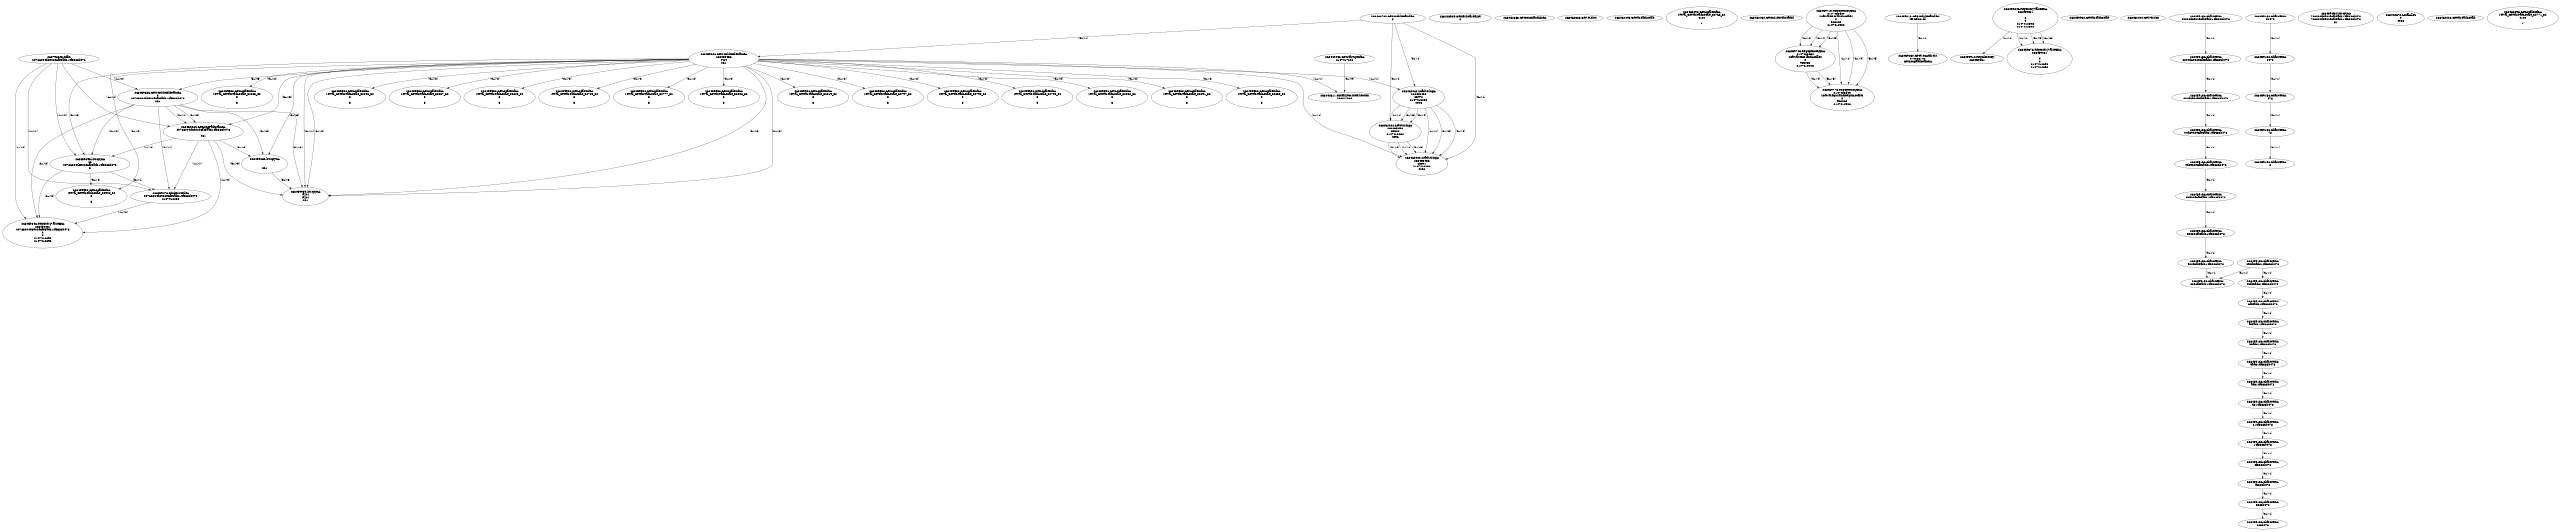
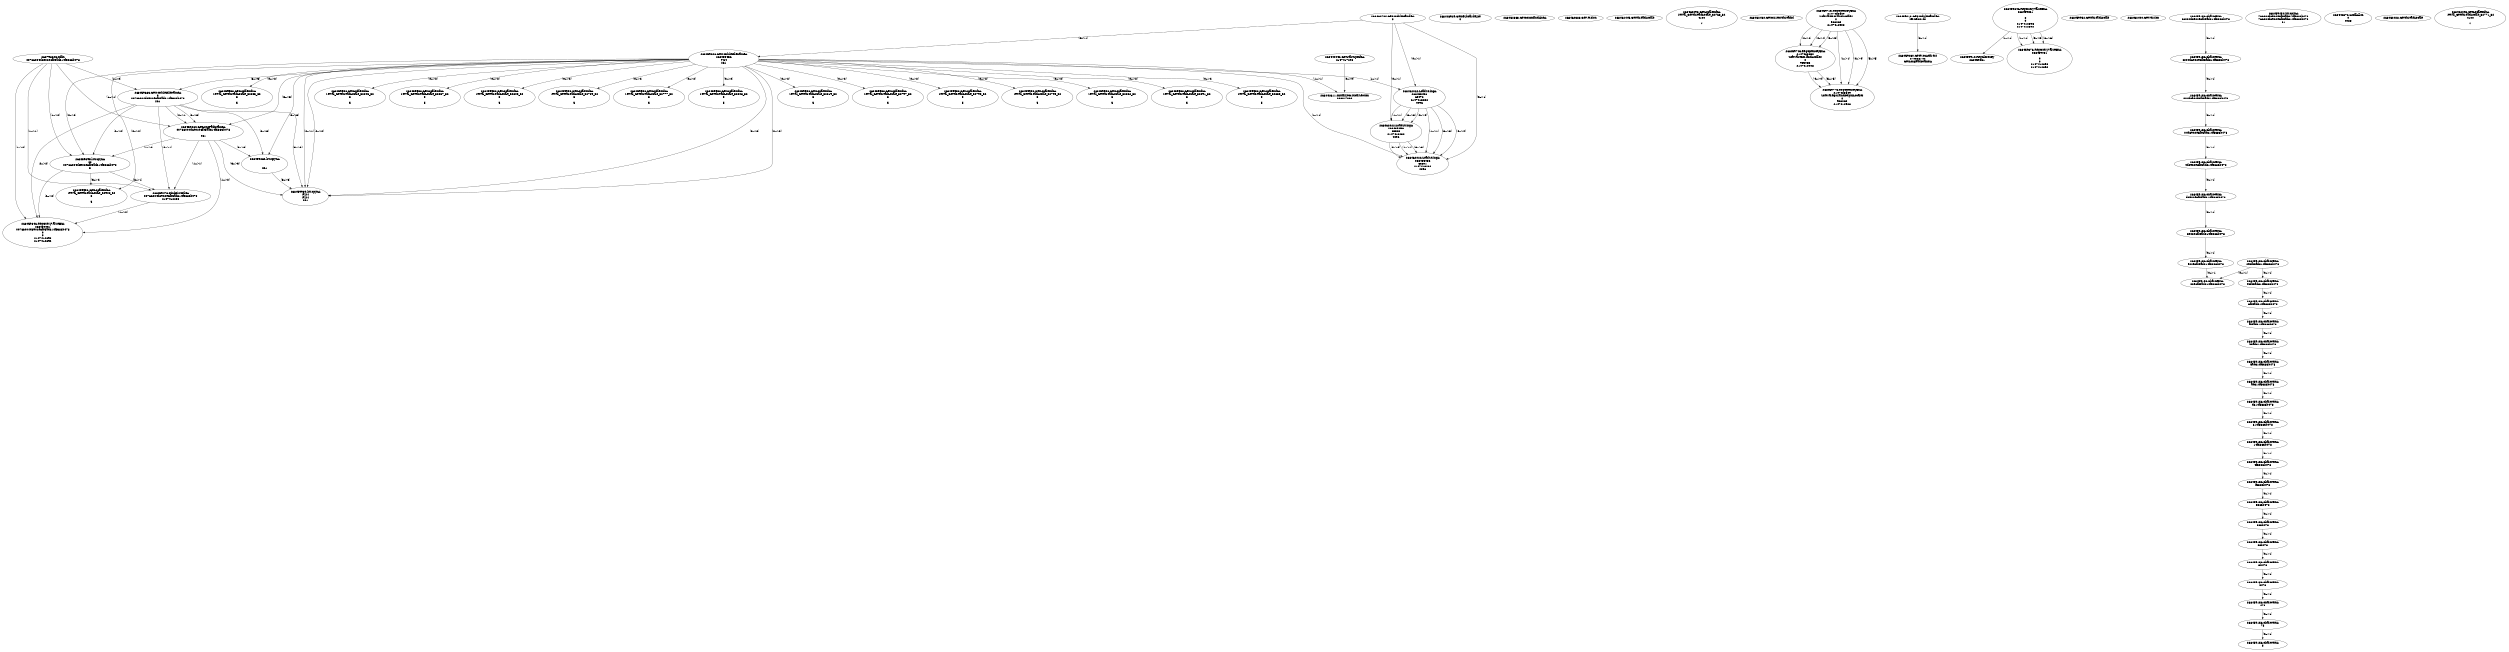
node "268459156.CharNextA 83b478": added
